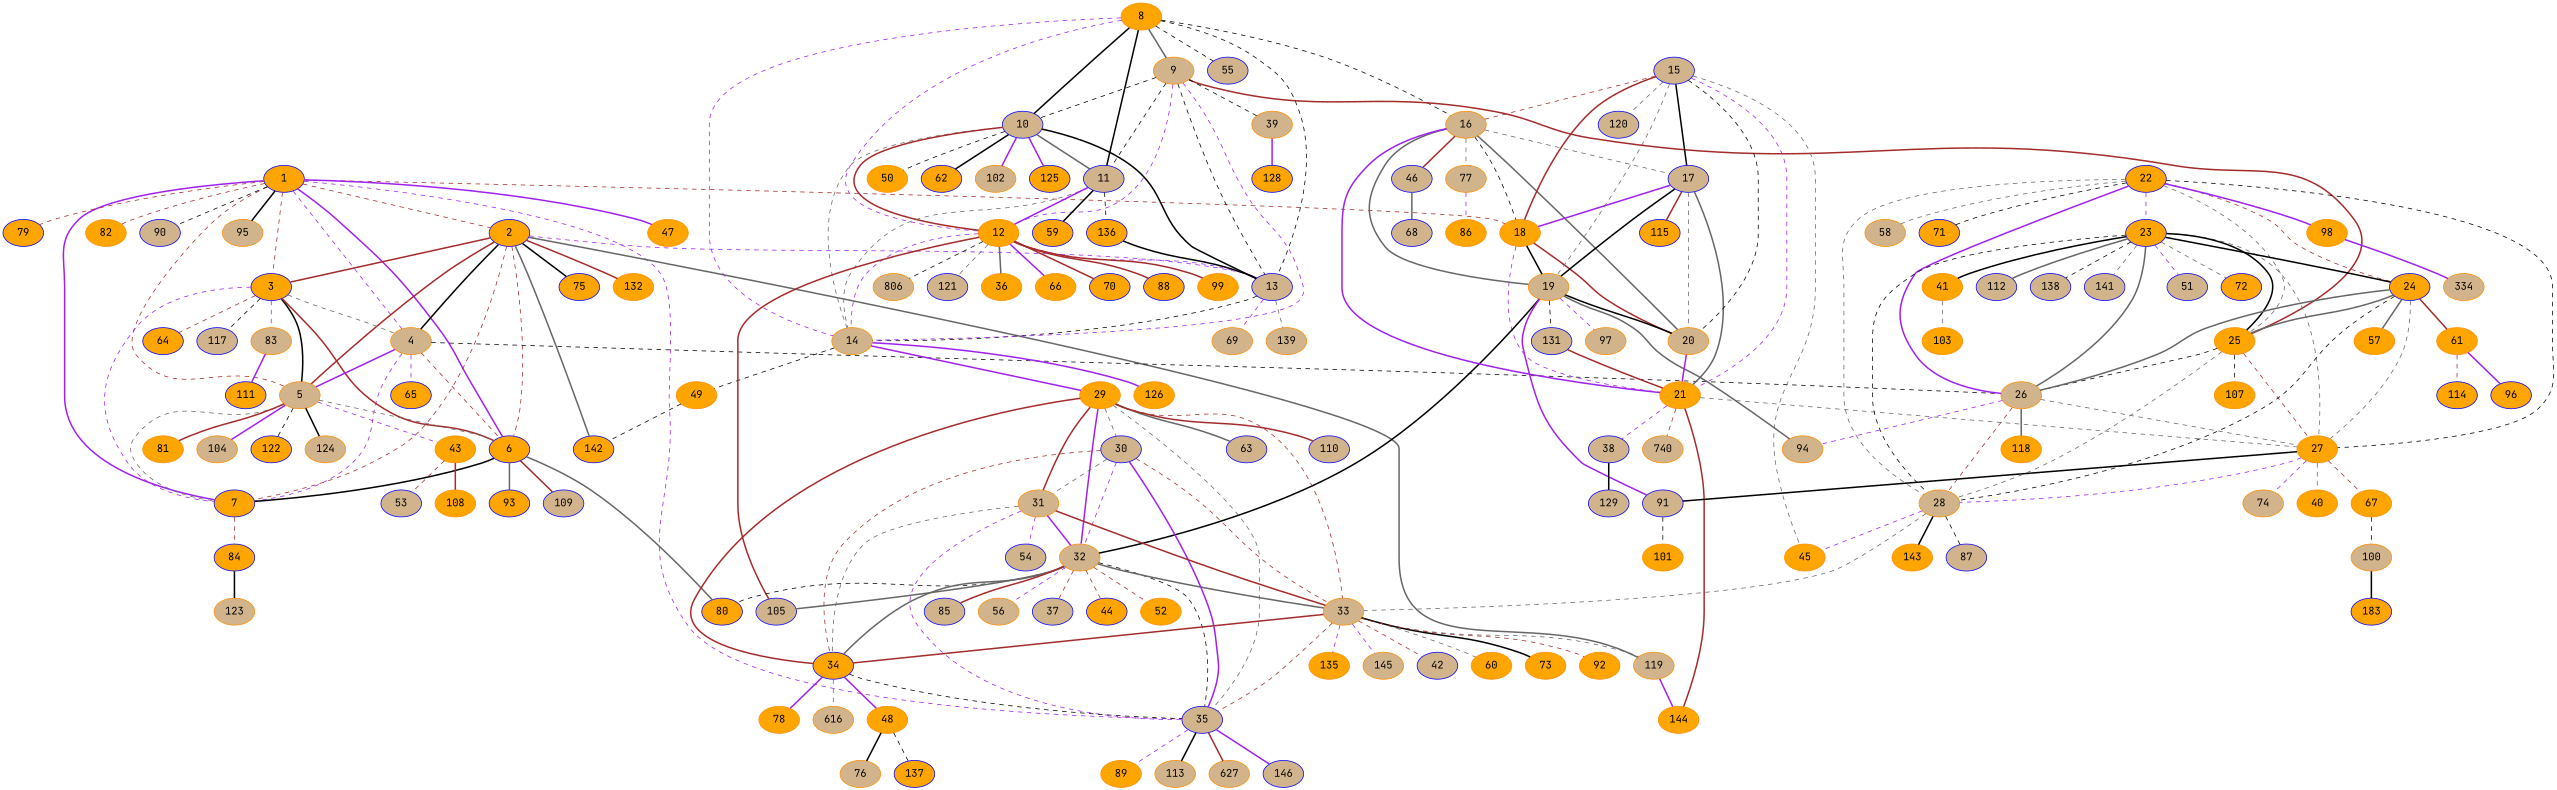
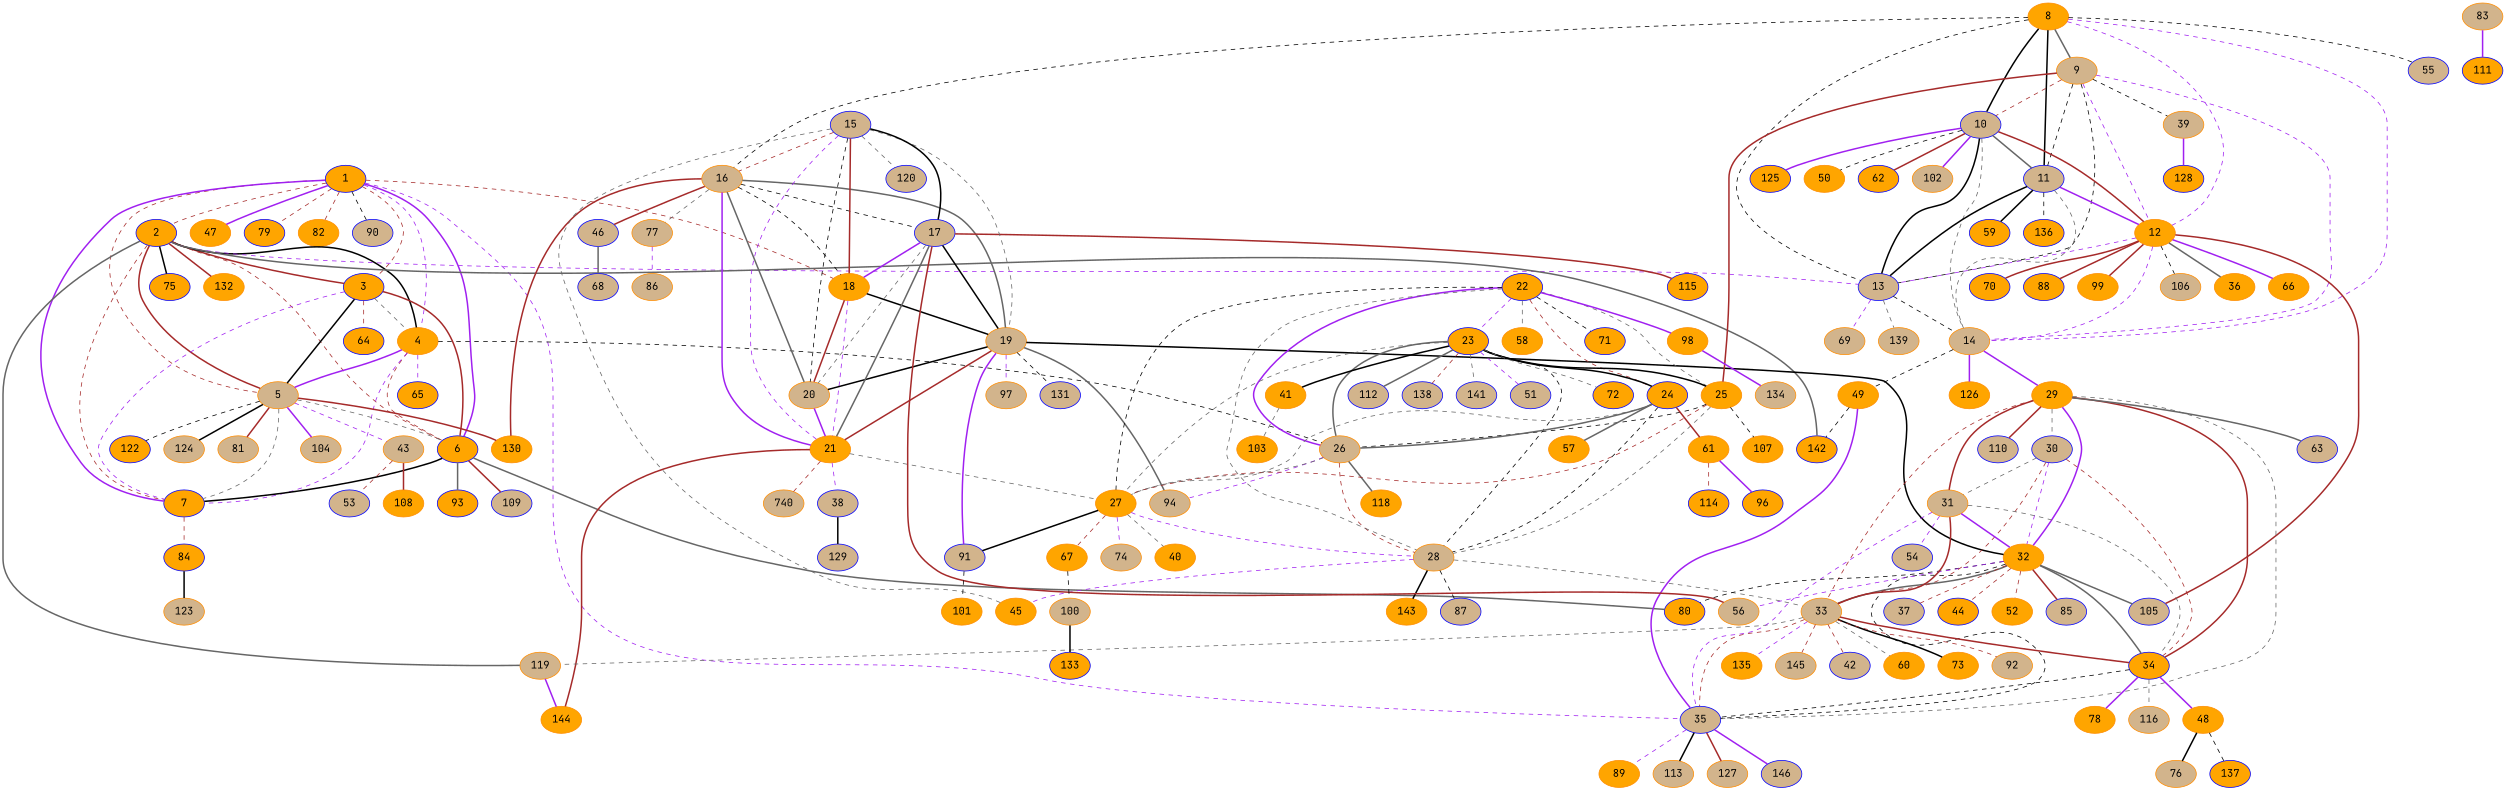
edge "9" -- "10": color black -> brown
edge "10" -- "62": color black -> brown
edge "16" -- "17": color gray40 -> black
node "95": removed
node "86": fillcolor orange -> tan
node "58": fillcolor tan -> orange
edge "136" -- "13": now "11" -- "13"
edge "23" -- "138": color black -> brown
node "806": label "806" -> "106"
node "121": removed
node "334": label "334" -> "134"
edge "3" -- "83": removed
edge "24" -- "25": removed
node "117": removed
node "4": fillcolor tan -> orange
edge "131" -- "21": now "19" -- "21"
node "81": fillcolor orange -> tan
node "43": fillcolor orange -> tan
node "130": added
node "32": fillcolor tan -> orange
edge "17" -- "56": added
edge "30" -- "35": now "49" -- "35"
node "183": label "183" -> "133"
edge "33" -- "145": color purple -> brown
node "92": fillcolor orange -> tan
node "616": label "616" -> "116"
node "627": label "627" -> "127"
